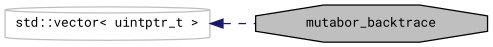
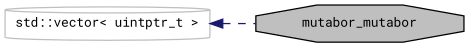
node "mutabor_backtrace": label "mutabor_backtrace" -> "mutabor_mutabor"
